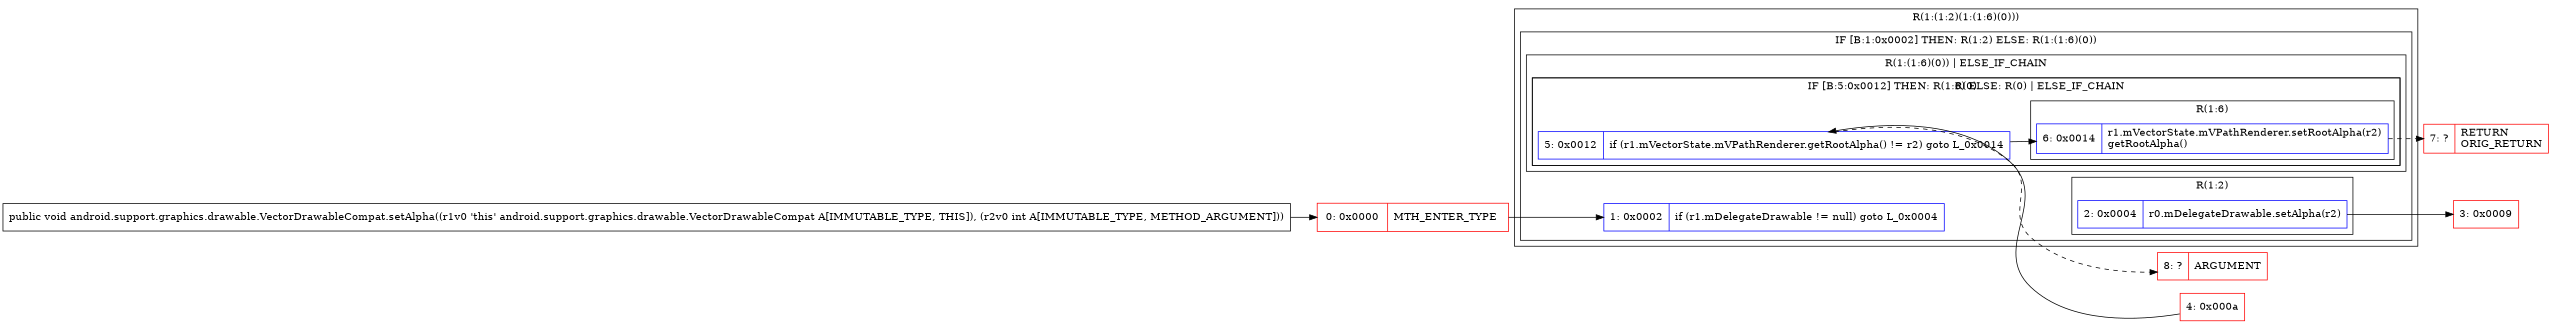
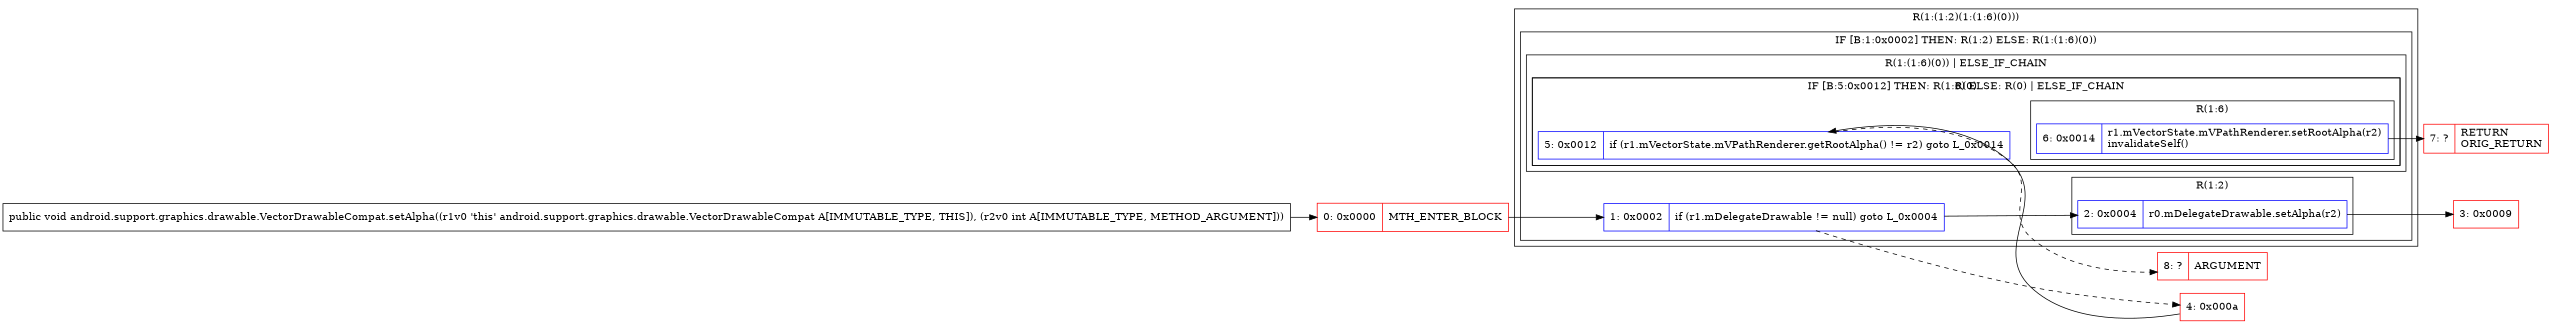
edge "6: 0x0014" -> "7: ?": style dashed -> solid
edge "5: 0x0012" -> "6: 0x0014": removed
node "6: 0x0014": text "getRootAlpha()" -> "invalidateSelf()"
edge "1: 0x0002" -> "2: 0x0004": added
node "0: 0x0000": text "MTH_ENTER_TYPE" -> "MTH_ENTER_BLOCK"
edge "1: 0x0002" -> "4: 0x000a": added
